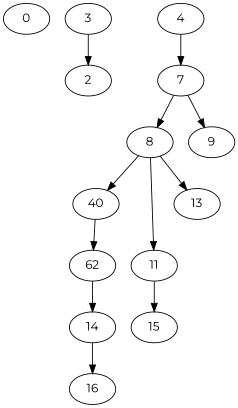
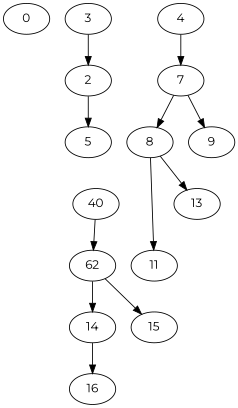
node "5": added
edge "8" -> "40": removed
edge "11" -> "15": now "62" -> "15"
